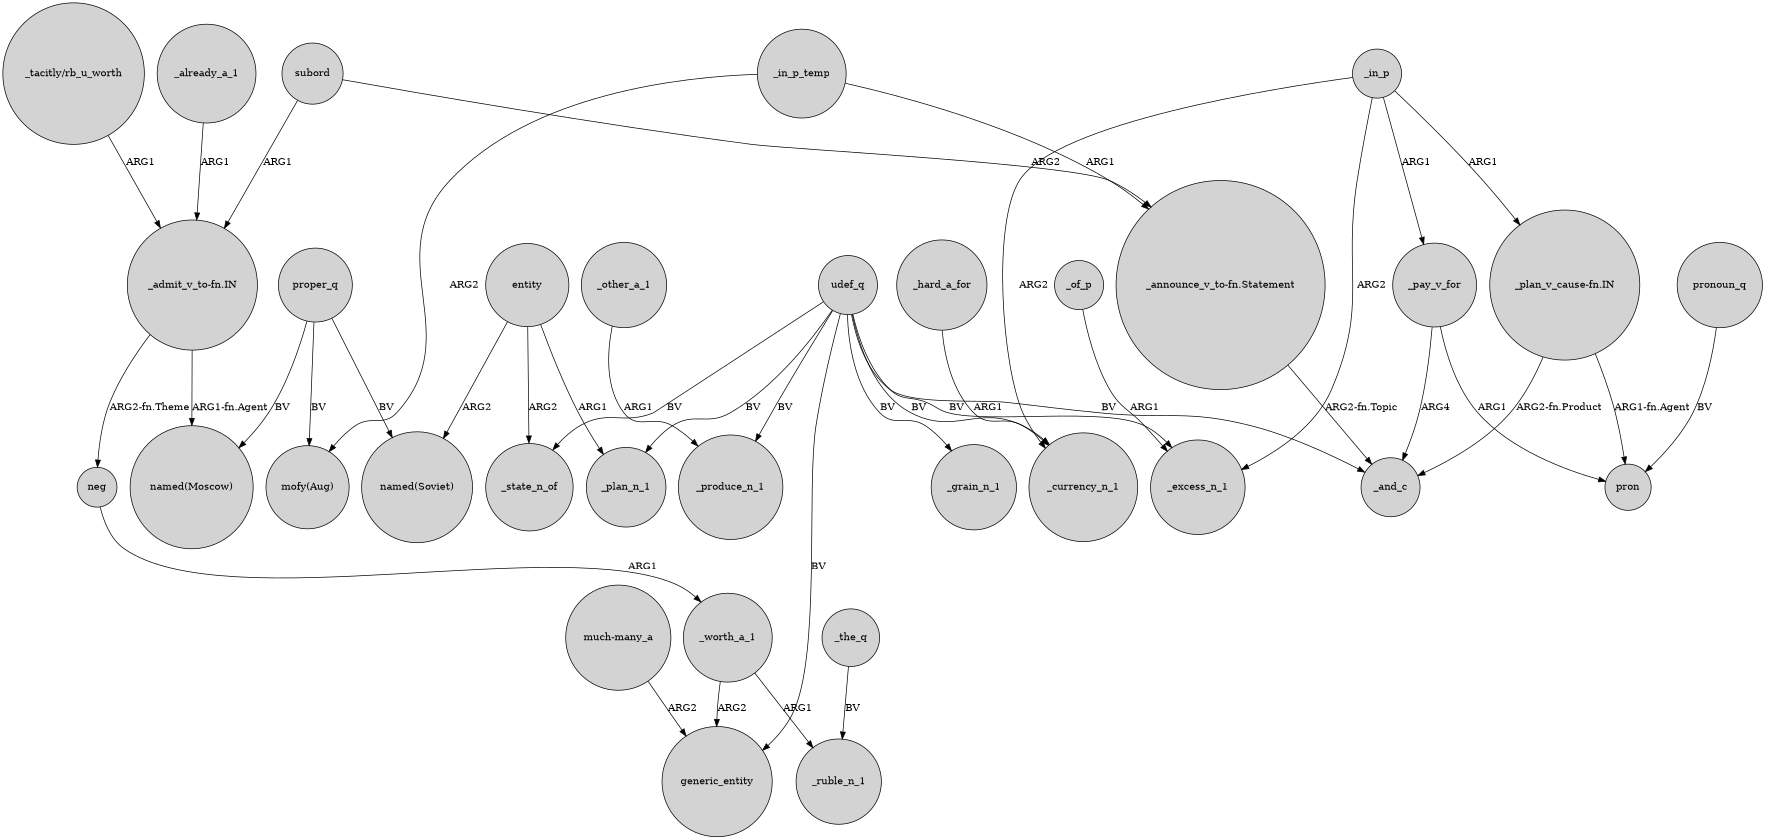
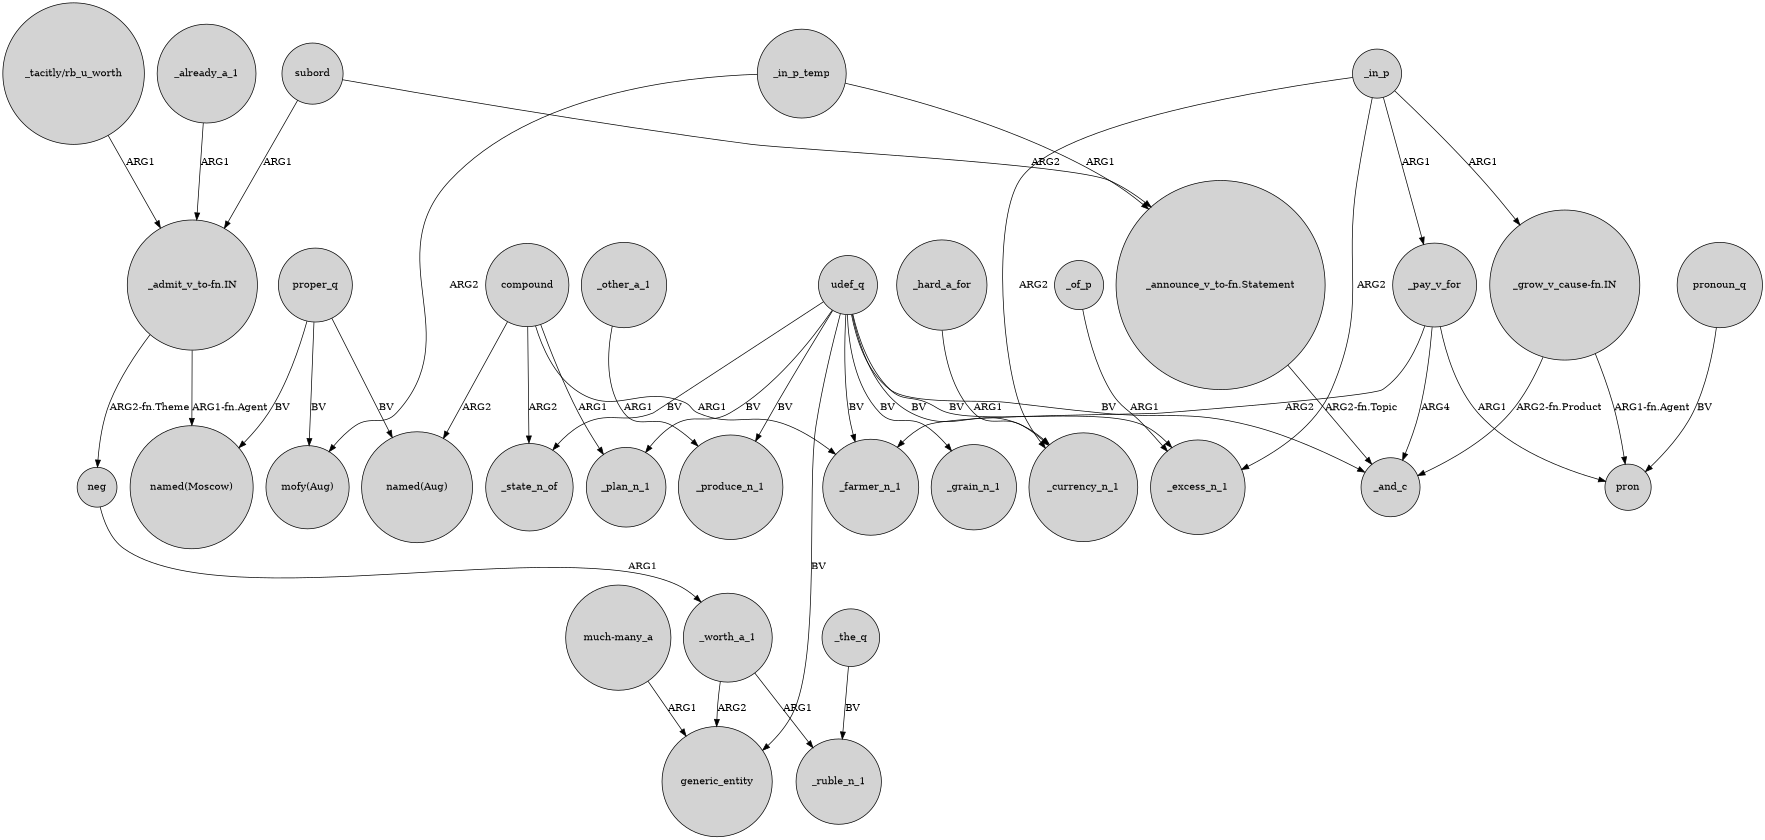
node "entity": label "entity" -> "compound"
node "_plan_v_cause-fn.IN": label "_plan_v_cause-fn.IN" -> "_grow_v_cause-fn.IN"
node "named(Soviet)": label "named(Soviet)" -> "named(Aug)"
node "_farmer_n_1": added
edge "much-many_a" -> "generic_entity": label "ARG2" -> "ARG1"
